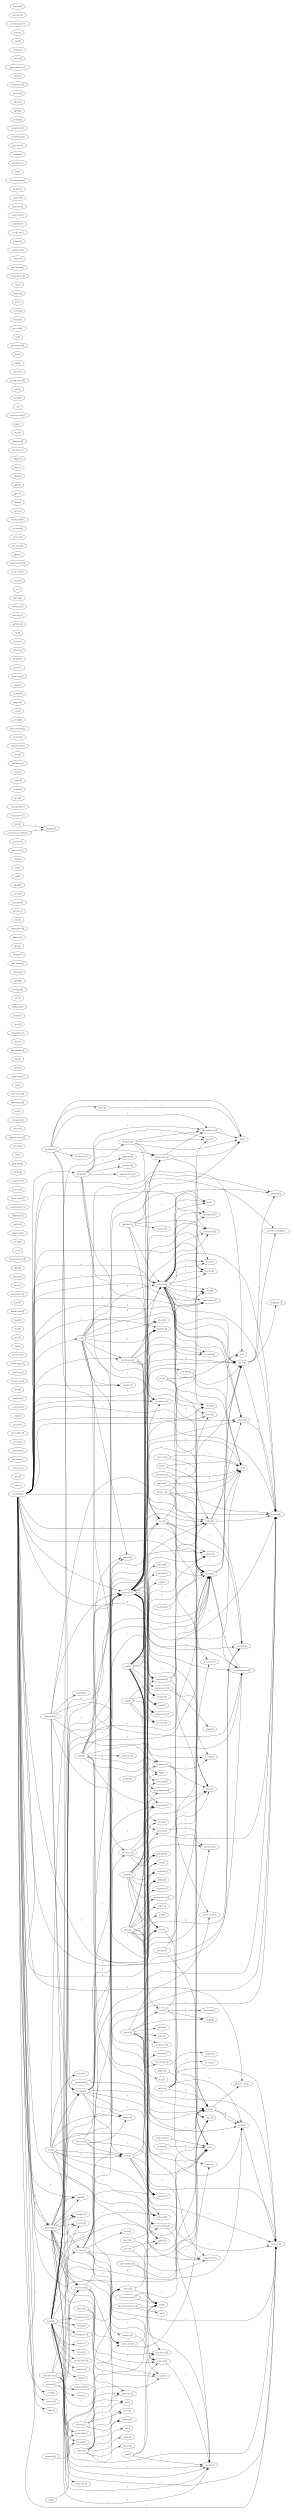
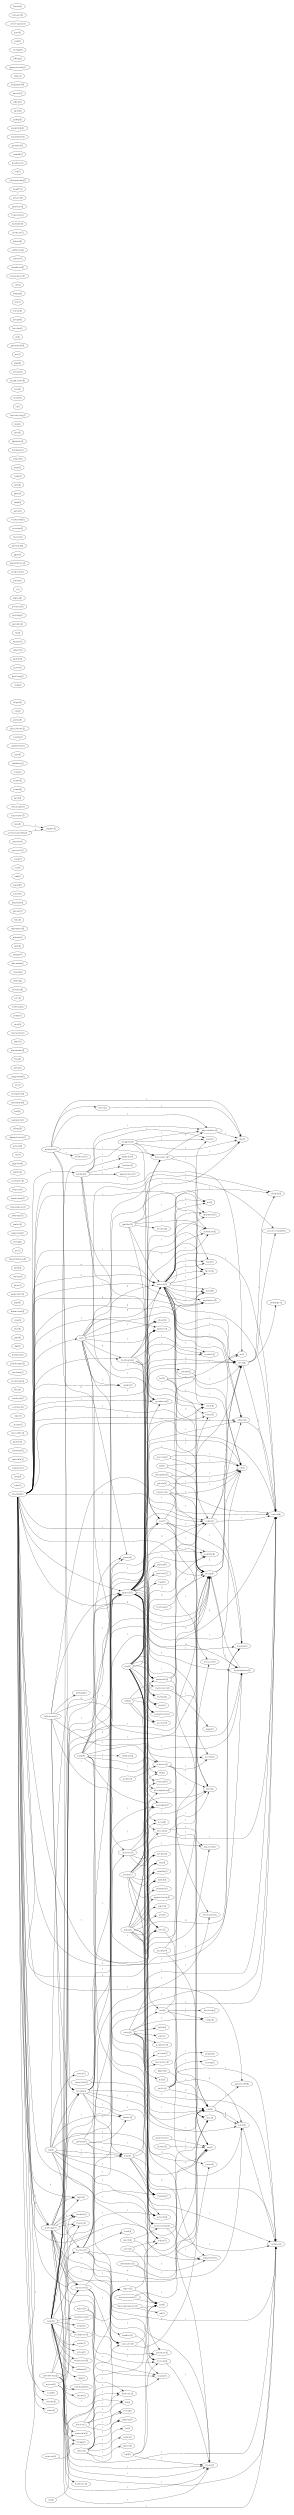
node "univelt(1)": removed
